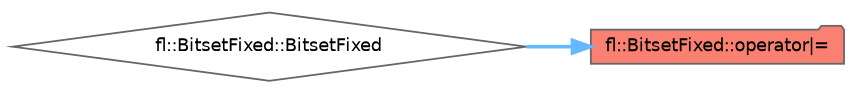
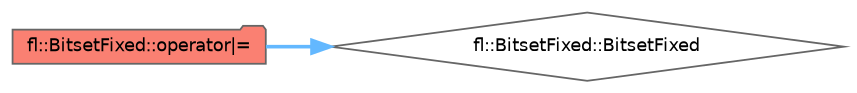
edge "fl::BitsetFixed::BitsetFixed" -> "fl::BitsetFixed::operator|=": reversed
